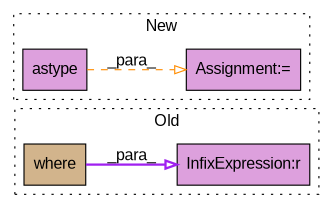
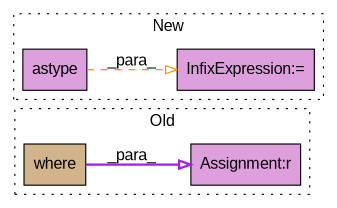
node "Assignment:=": label "Assignment:=" -> "InfixExpression:="
node "InfixExpression:r": label "InfixExpression:r" -> "Assignment:r"
